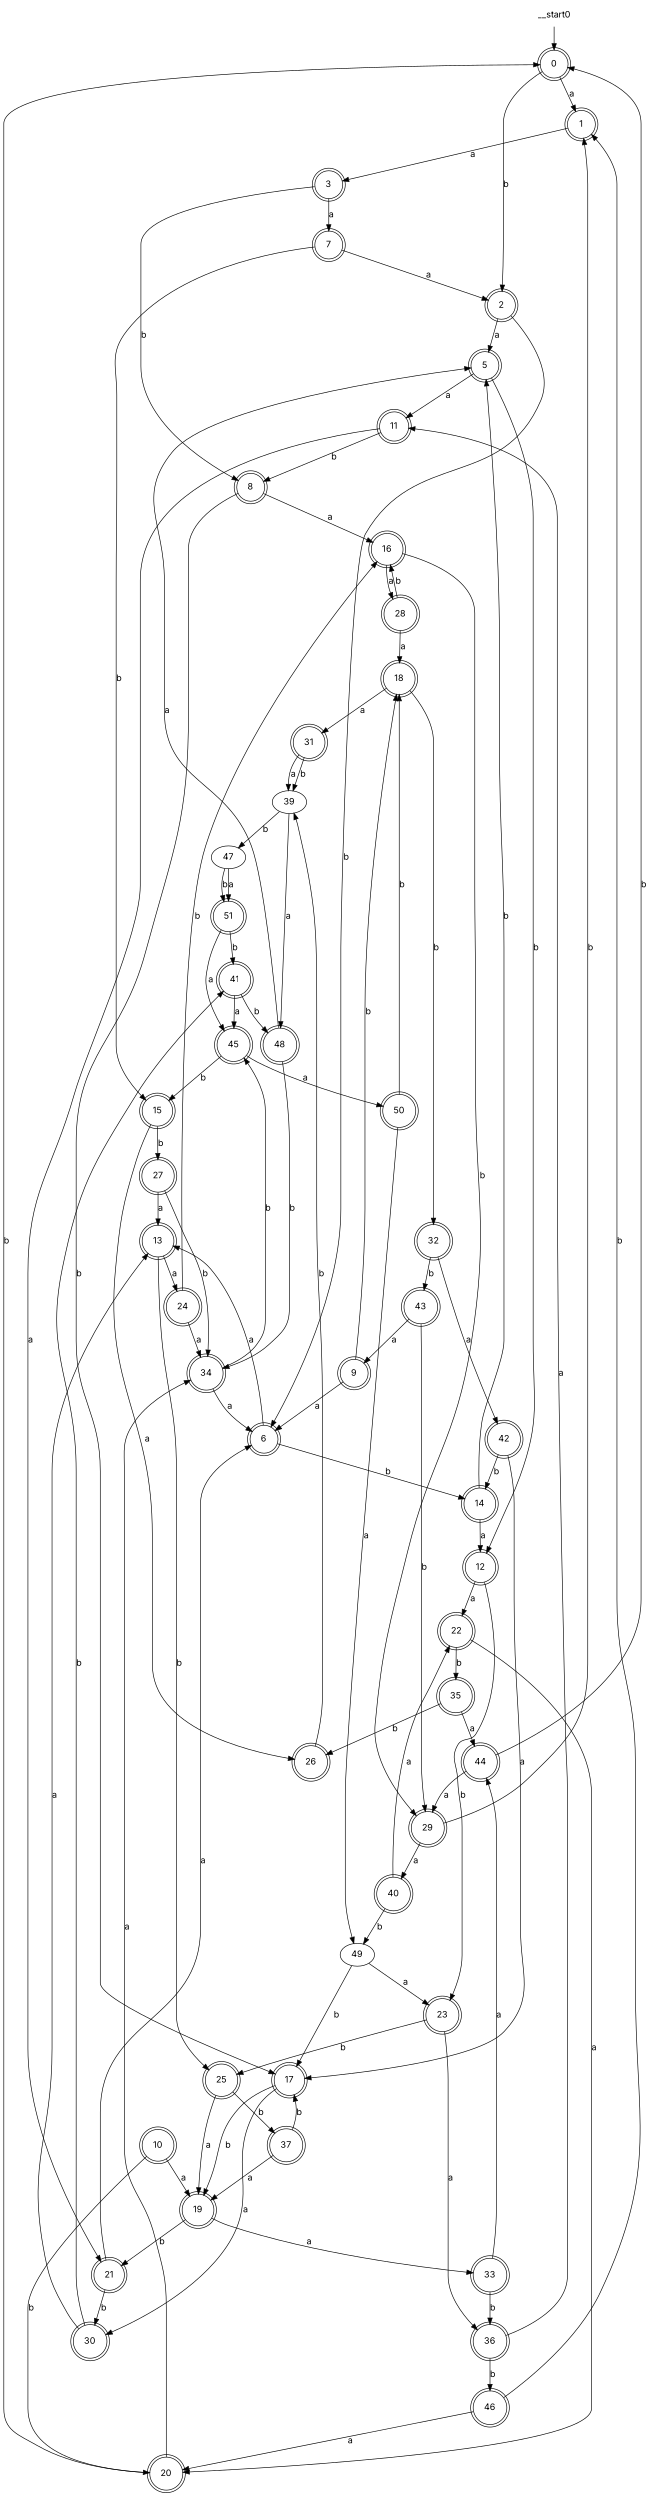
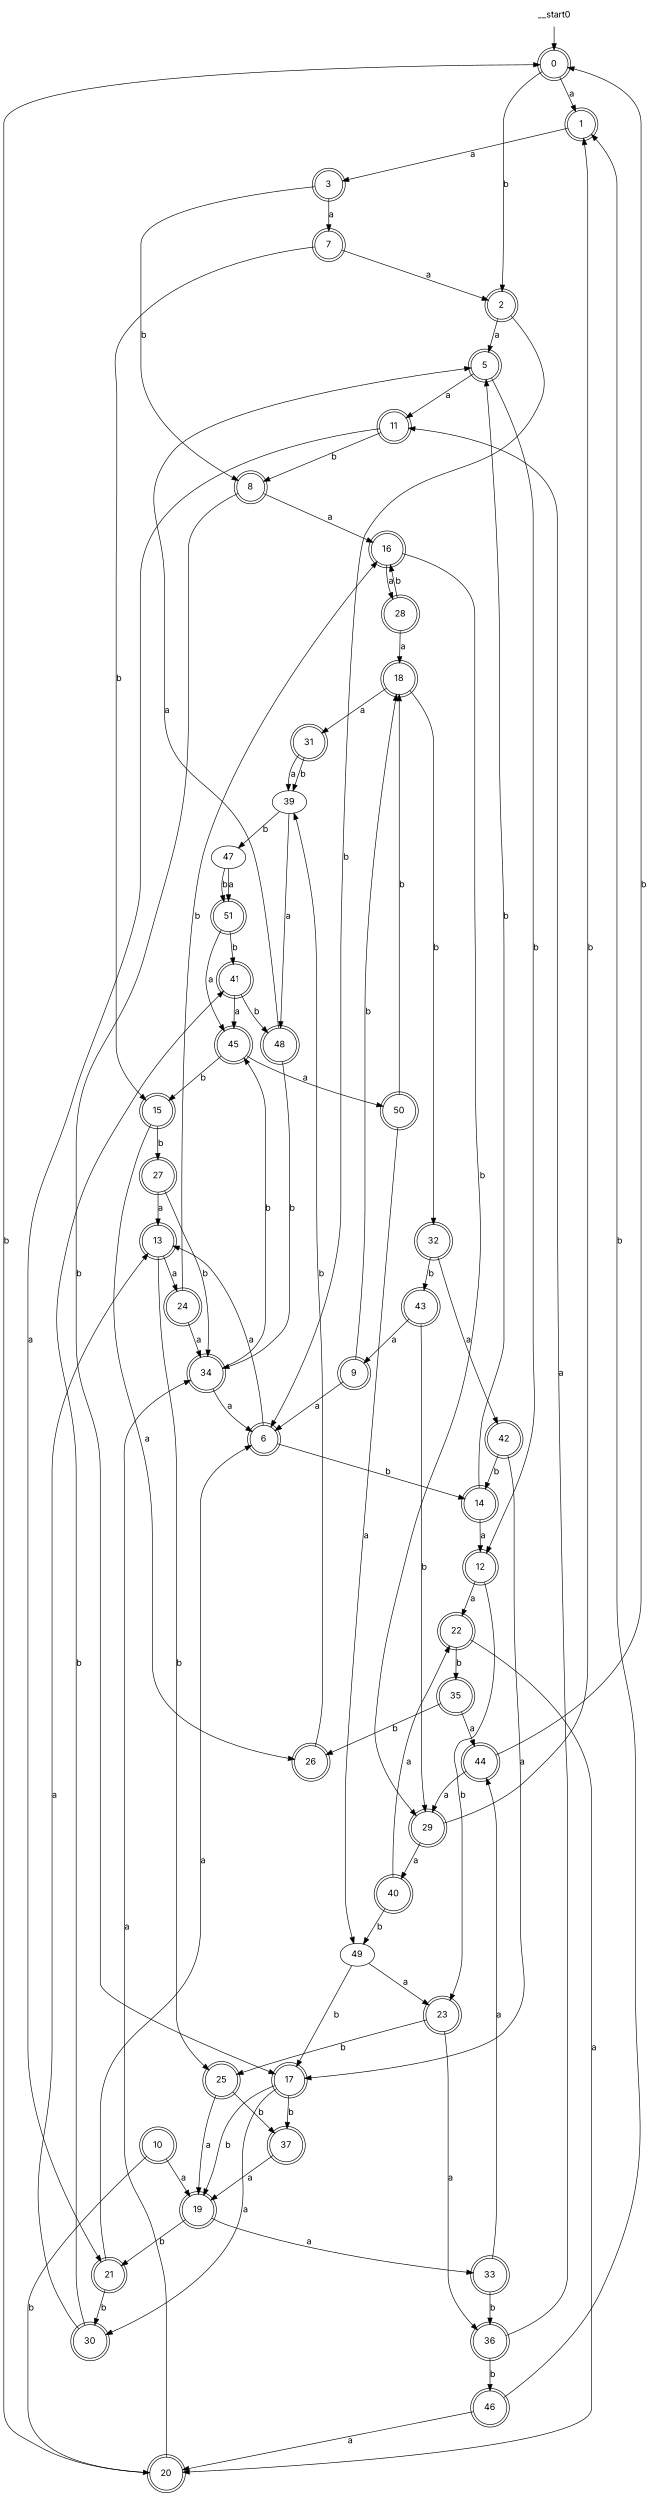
edge "37" -> "17": reversed
